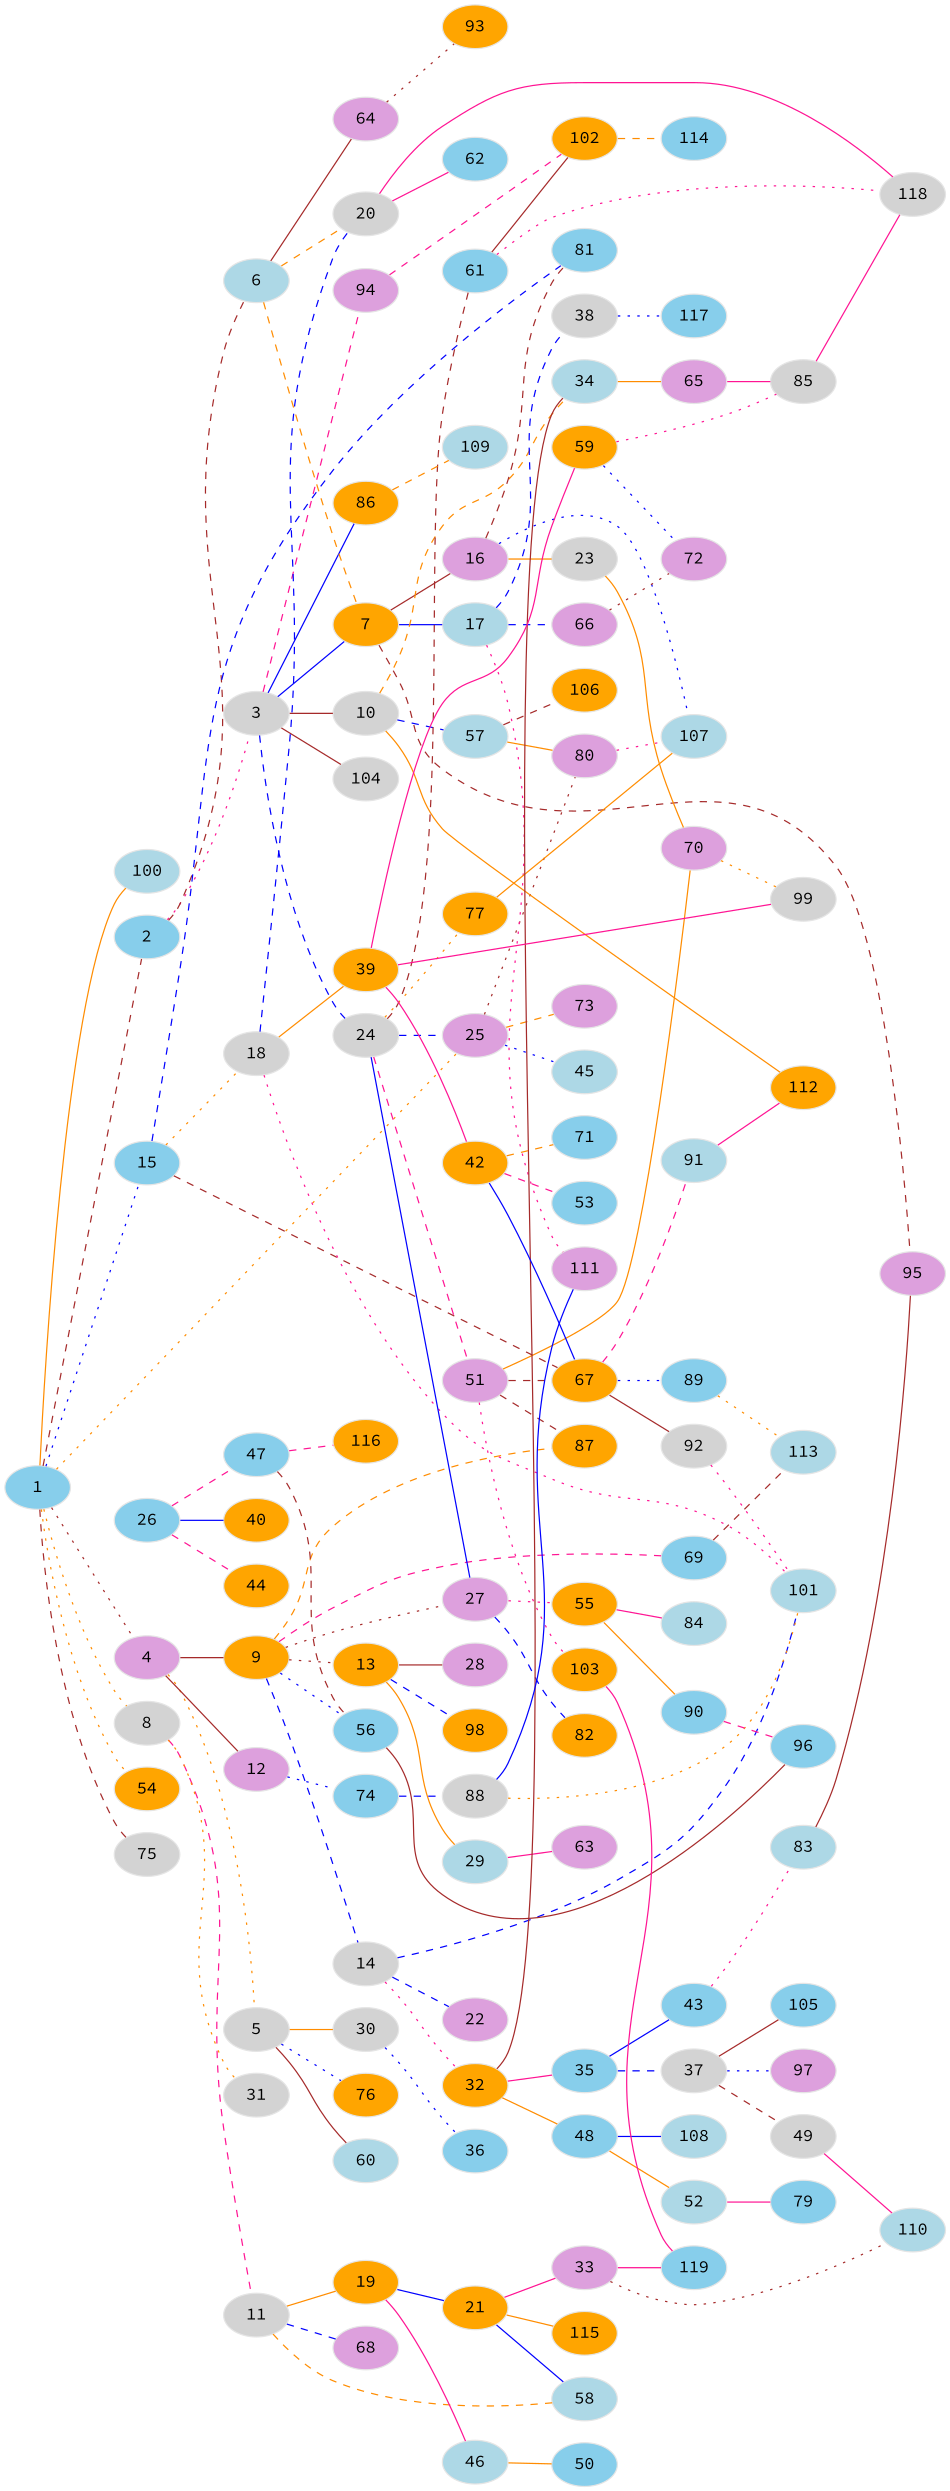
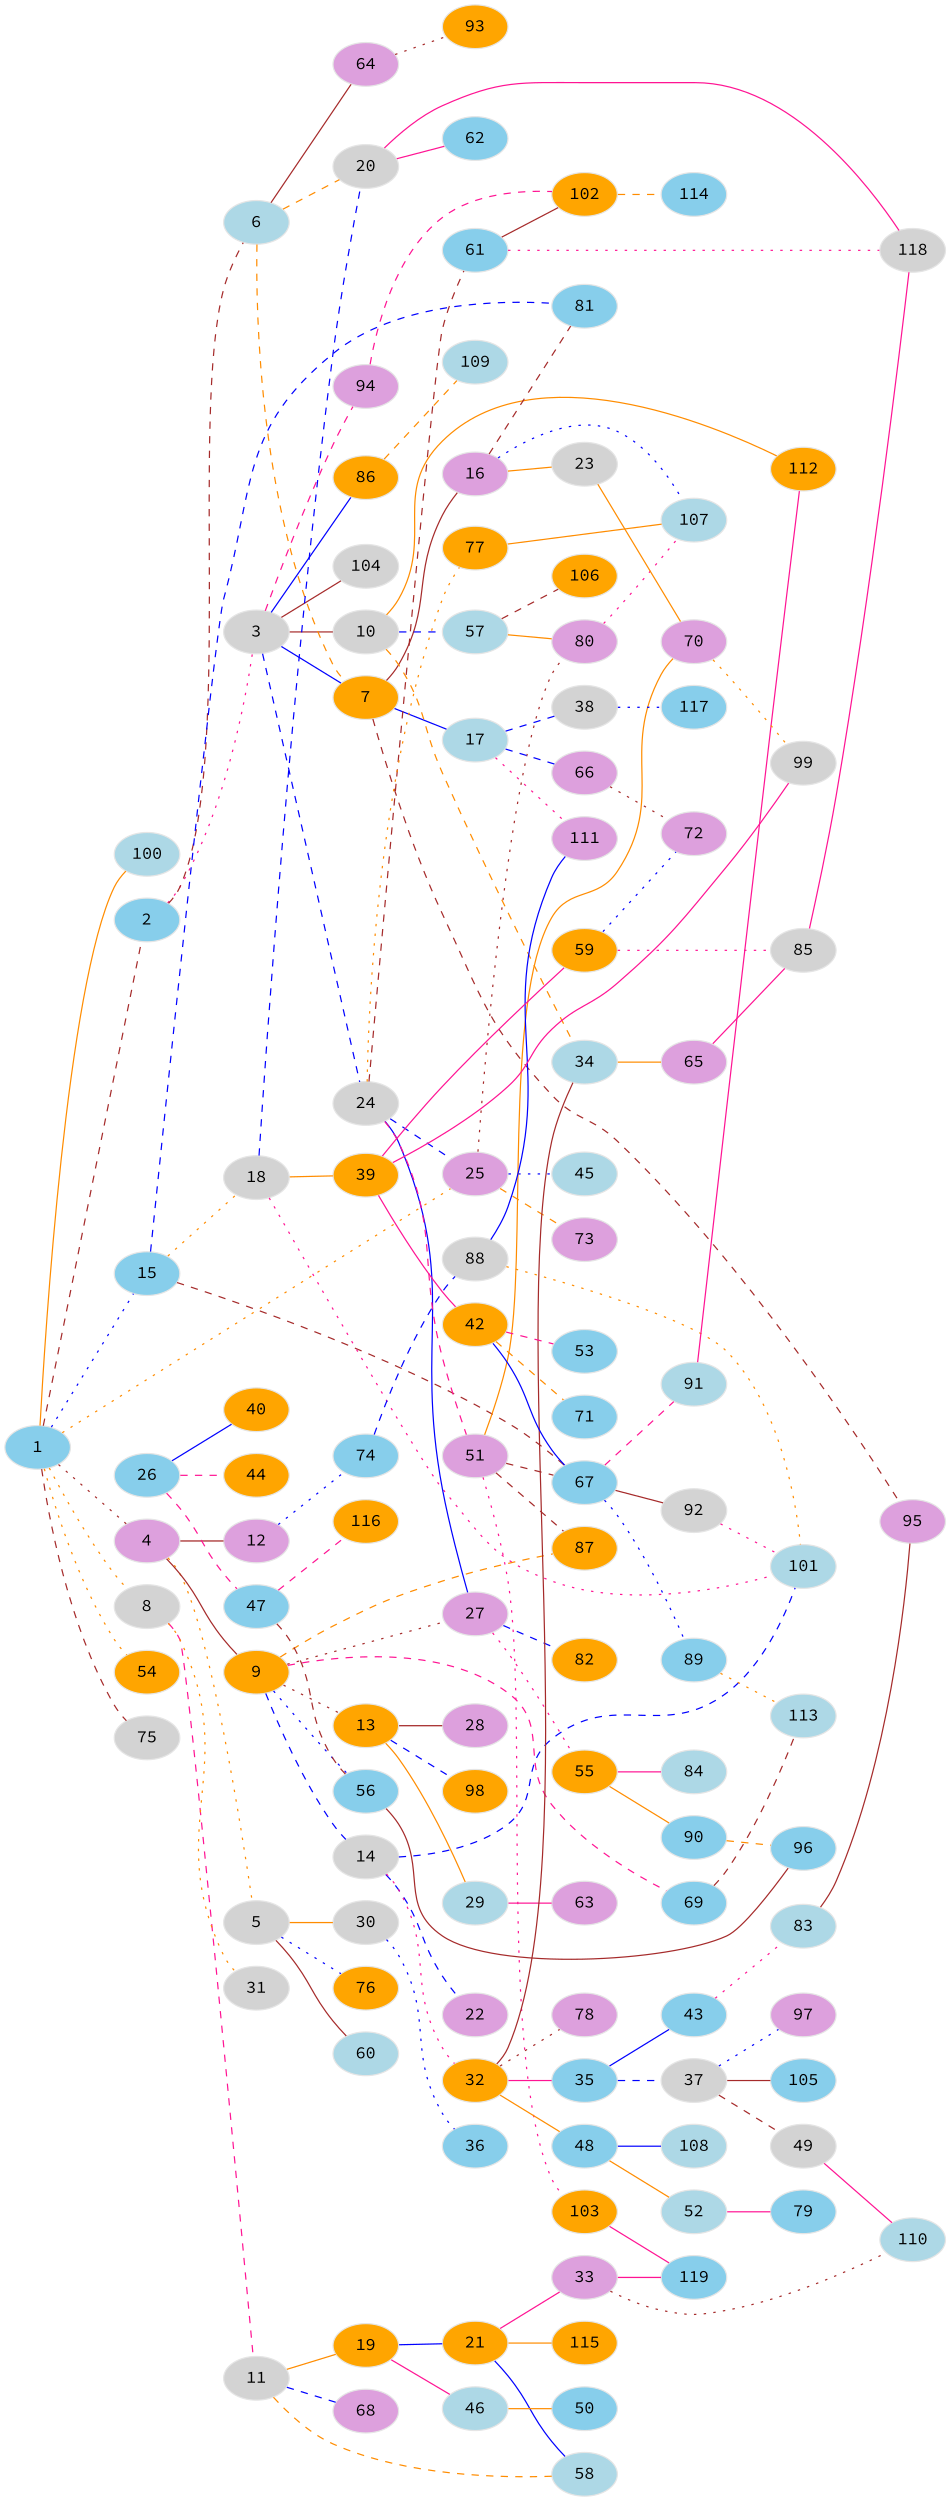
node "67": fillcolor orange -> skyblue
edge "90" -- "96": color deeppink -> darkorange
node "78": added
